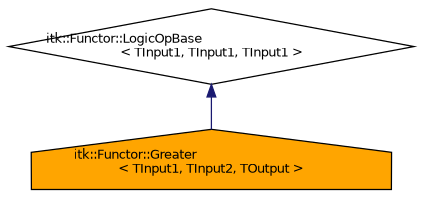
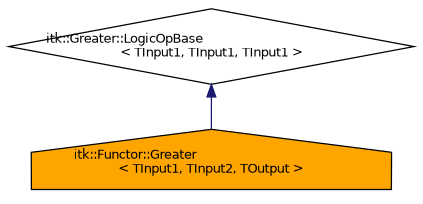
node "itk::Functor::LogicOpBase < TInput1, TInput1, TInput1 >": label "itk::Functor::LogicOpBase < TInput1, TInput1, TInput1 >" -> "itk::Greater::LogicOpBase < TInput1, TInput1, TInput1 >"
